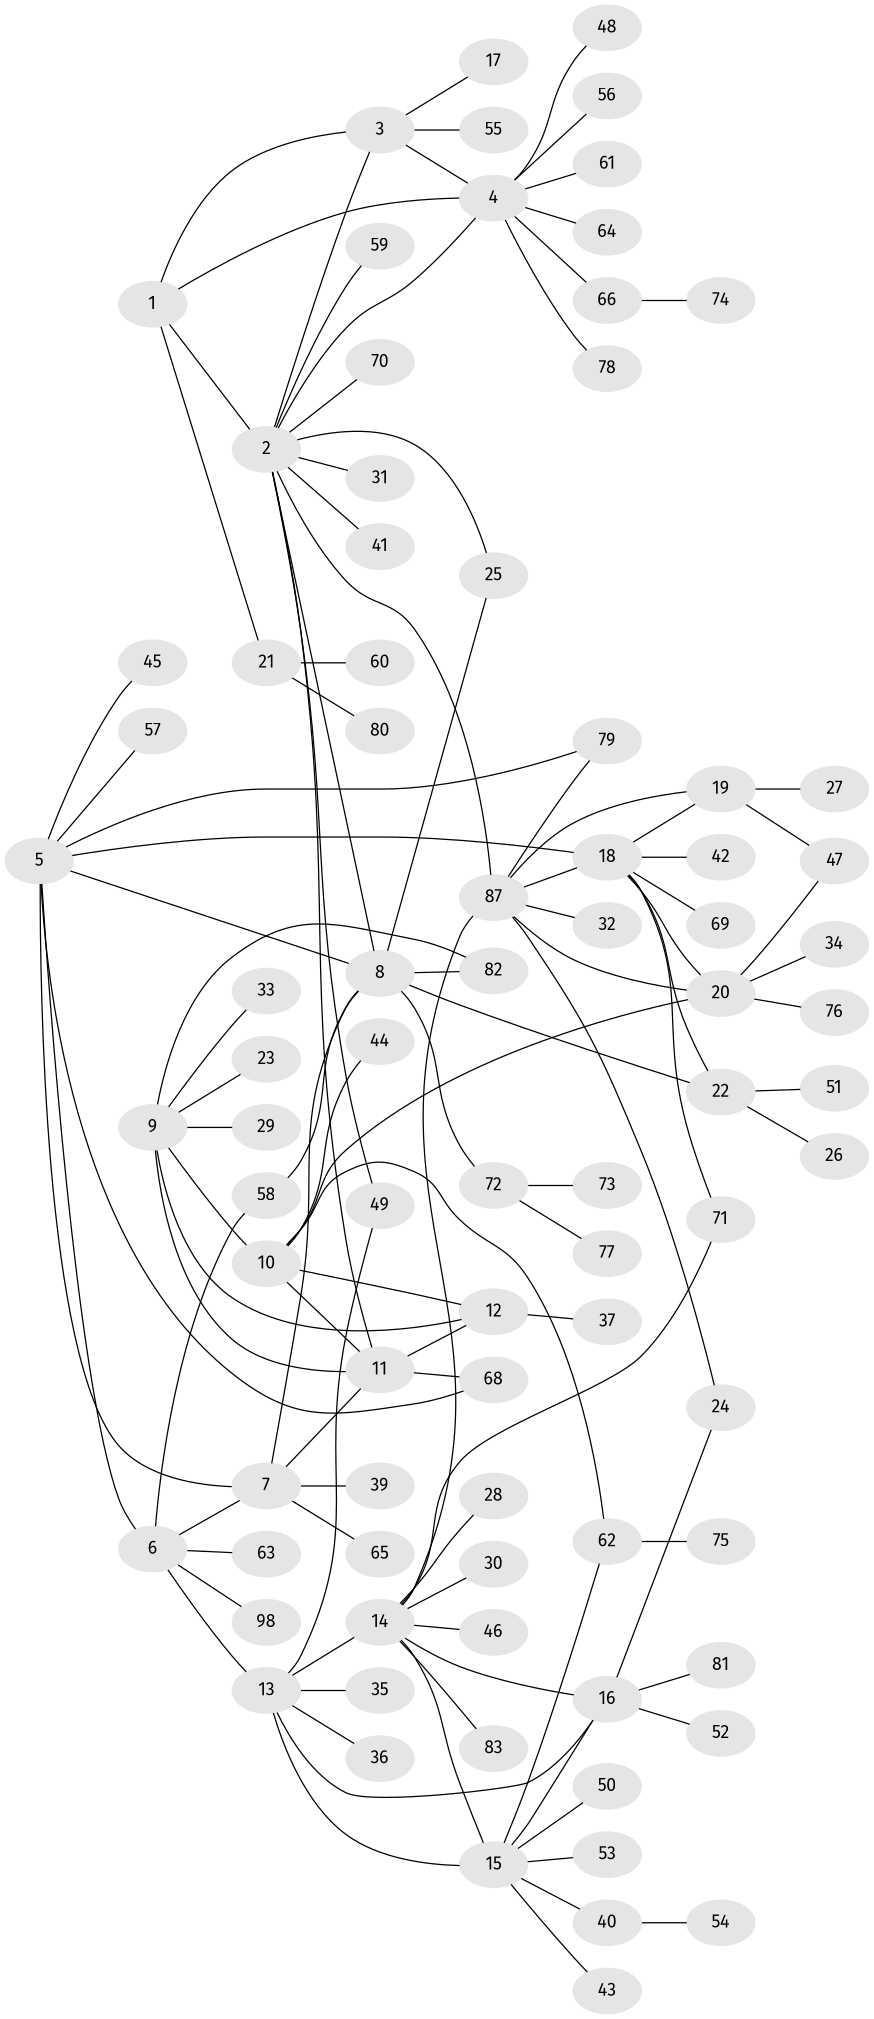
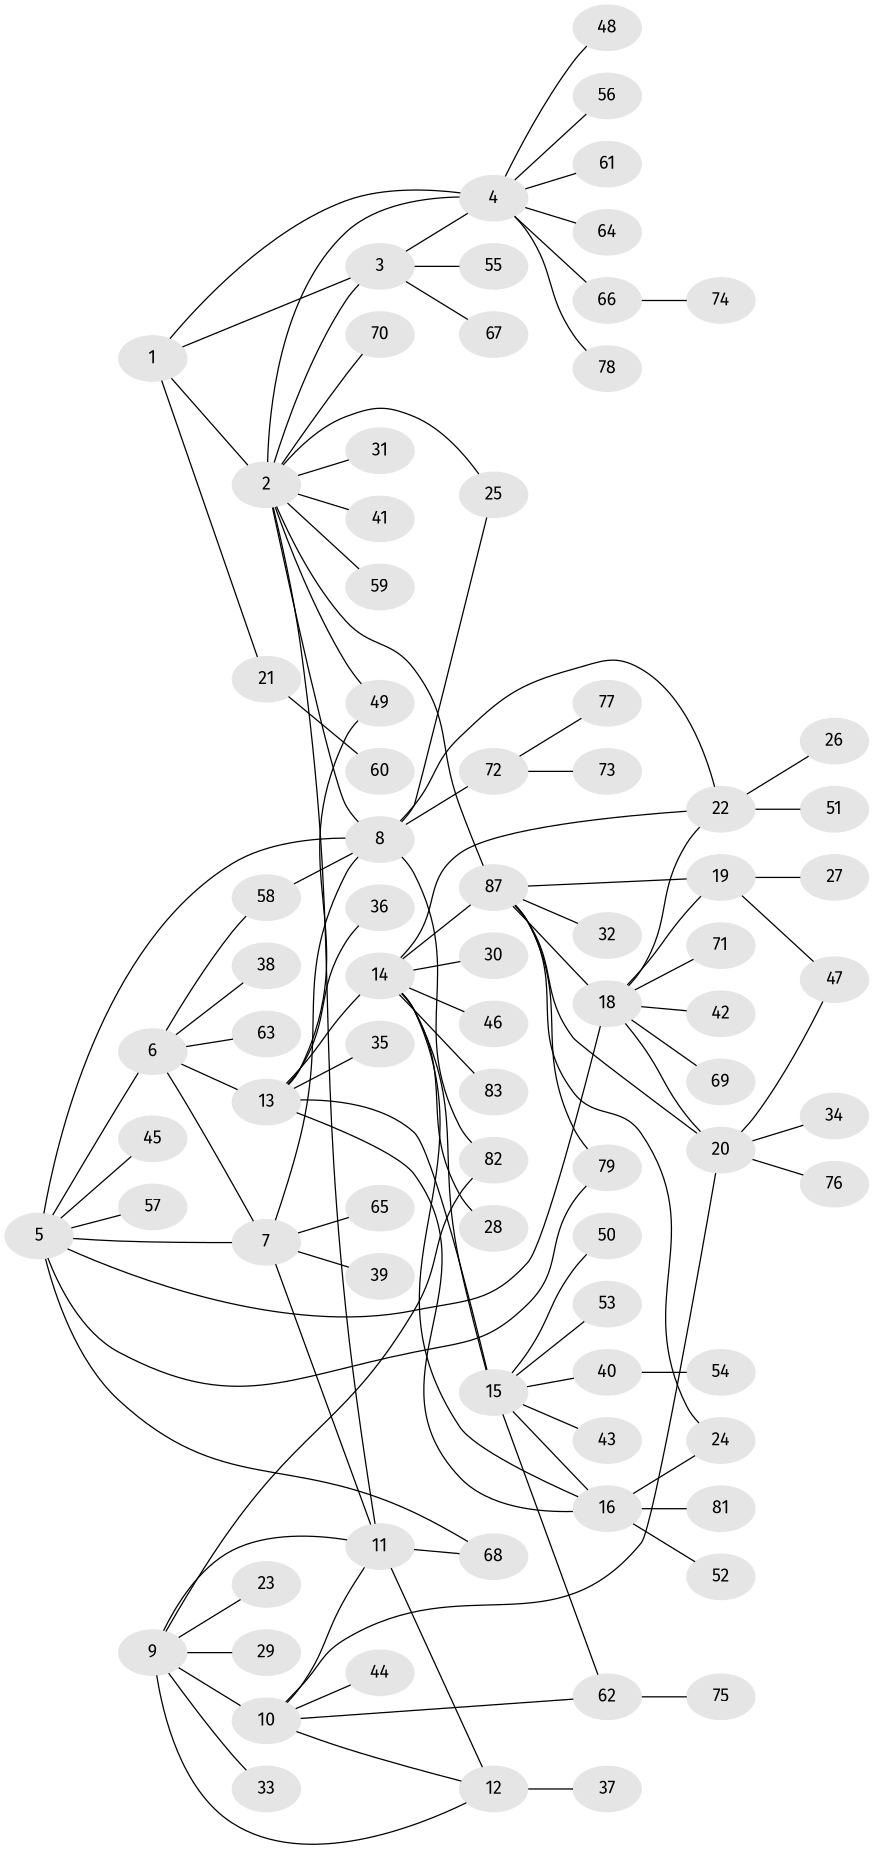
node "17": label "17" -> "67"
node "80": removed
edge "71" -- "14": now "22" -- "14"
node "98": label "98" -> "38"
